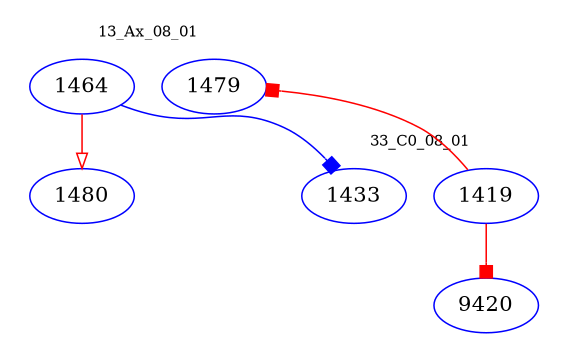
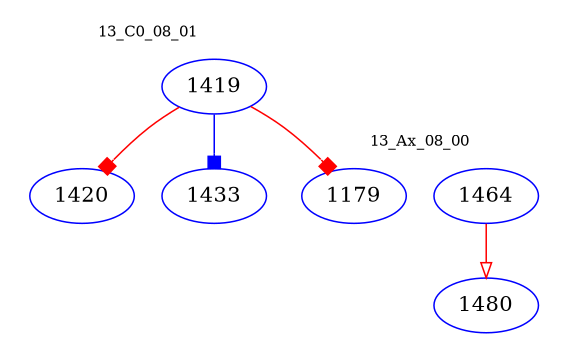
cluster "13_Ax_08_01": label "13_Ax_08_01" -> "13_Ax_08_00"
node "1479": label "1479" -> "1179"
edge "1464" -> "1433": now "1419" -> "1433"
cluster "33_C0_08_01": label "33_C0_08_01" -> "13_C0_08_01"
node "9420": label "9420" -> "1420"
